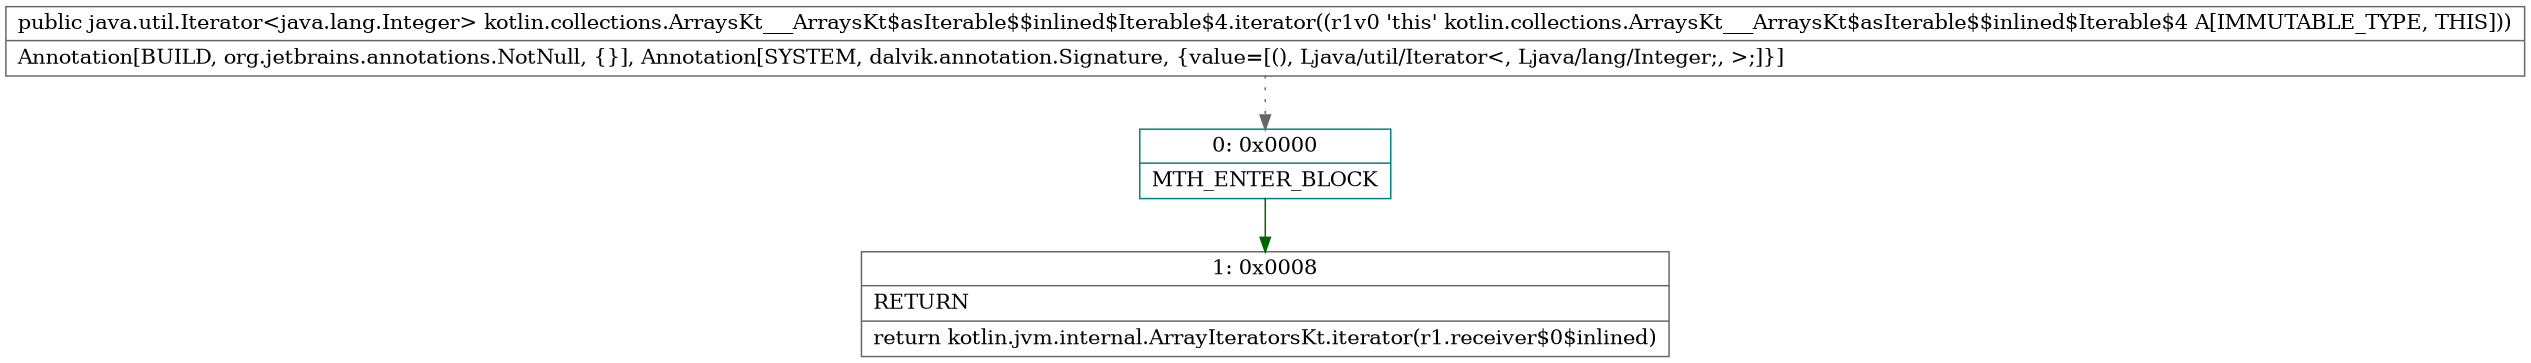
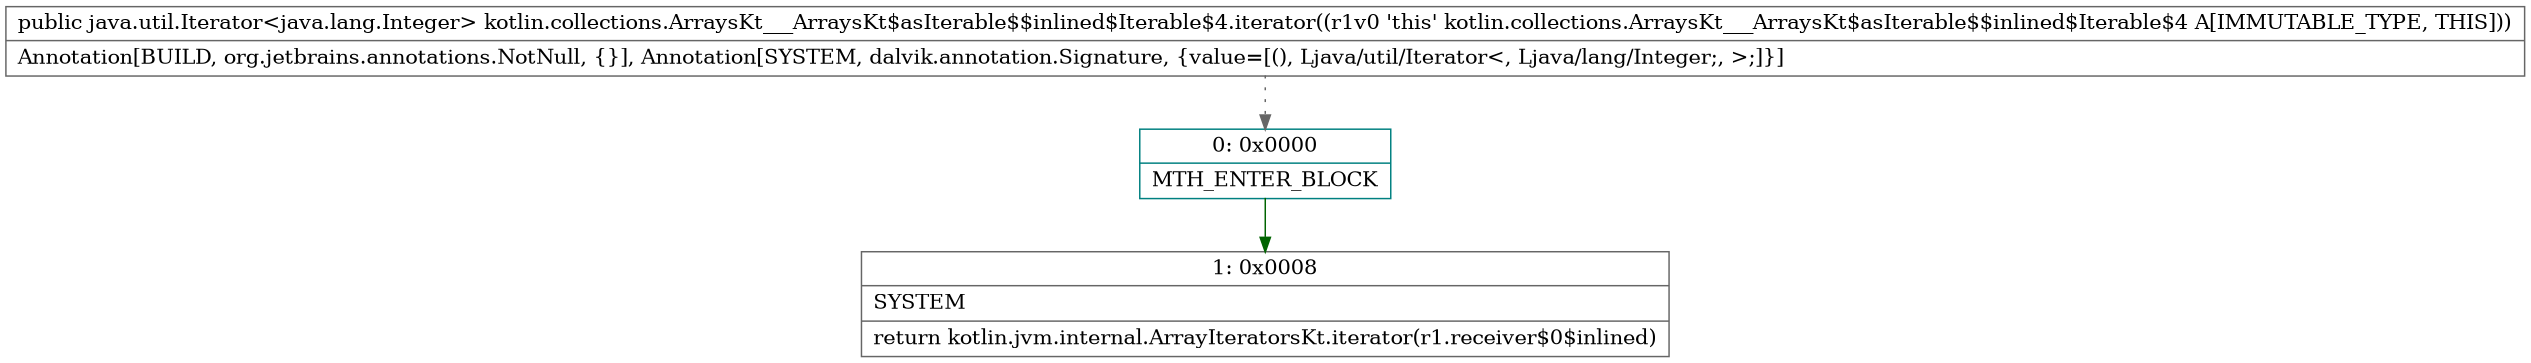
node "1: 0x0008": text "RETURN" -> "SYSTEM"
